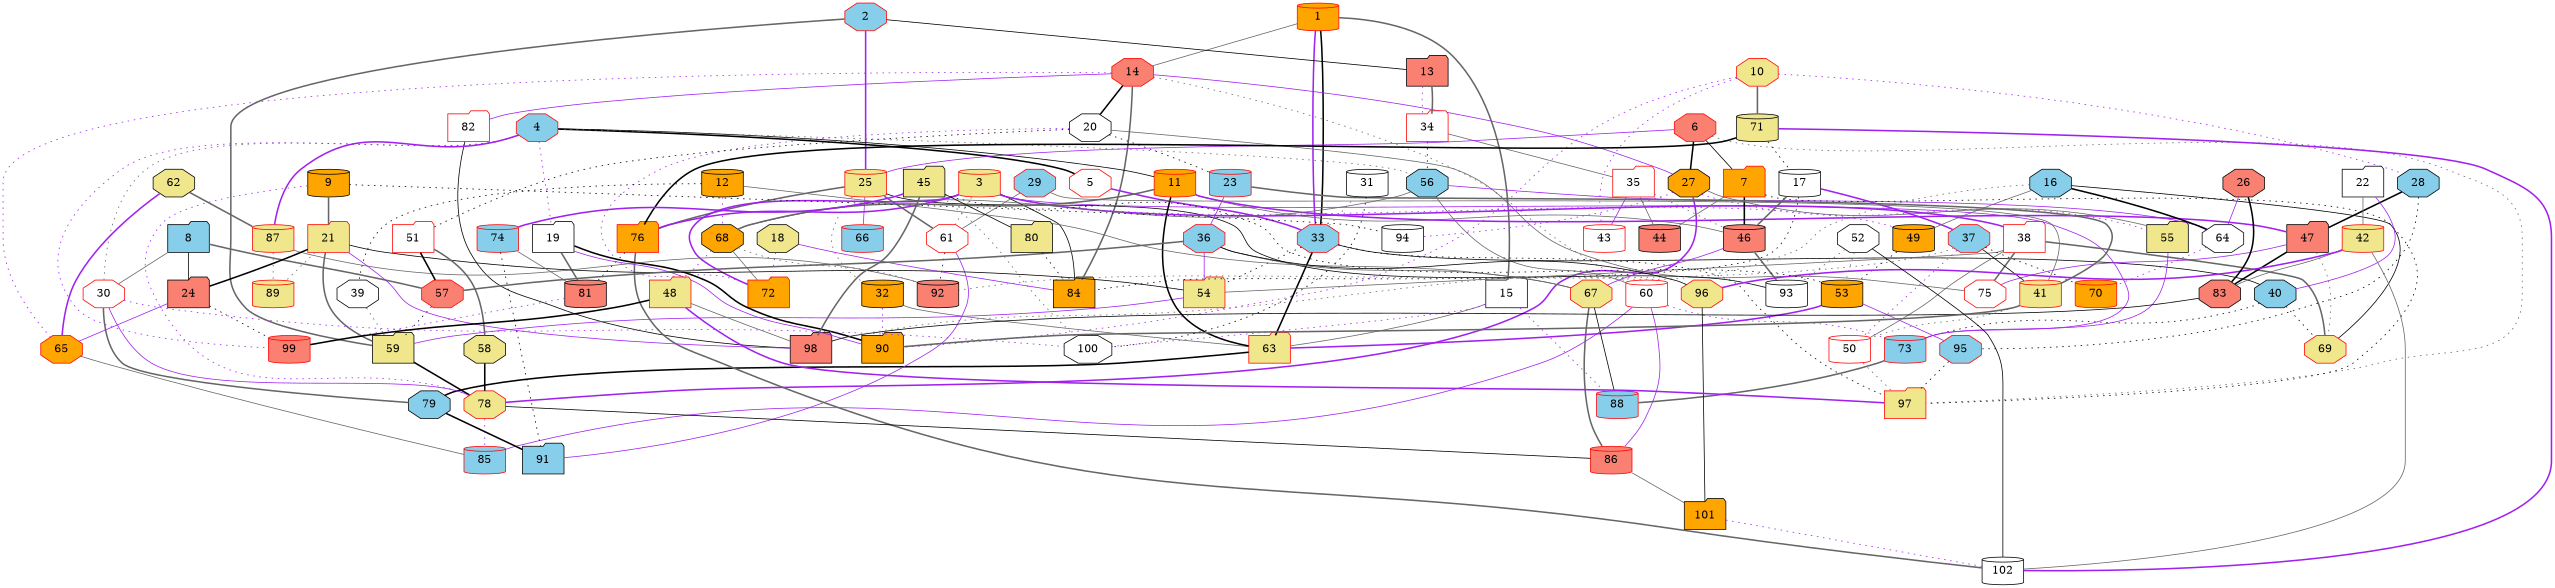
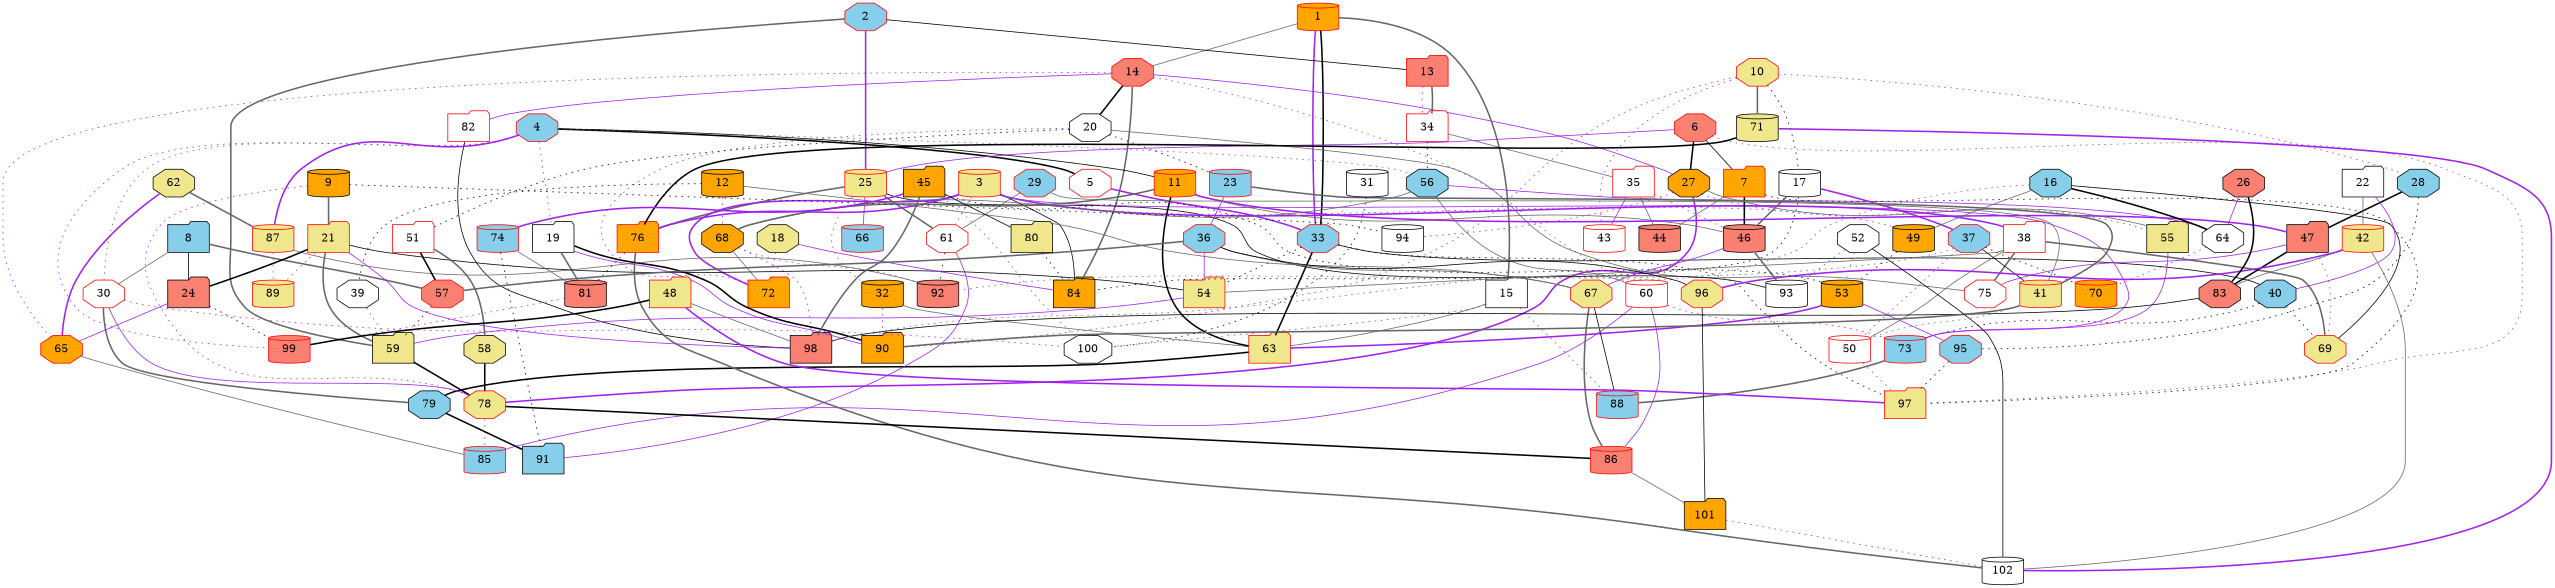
node "13": color black -> red
edge "71" -- "17": now "10" -- "17"
node "45": fillcolor khaki -> orange
edge "68" -- "48": now "68" -- "98"
edge "78" -- "86": style solid -> bold
